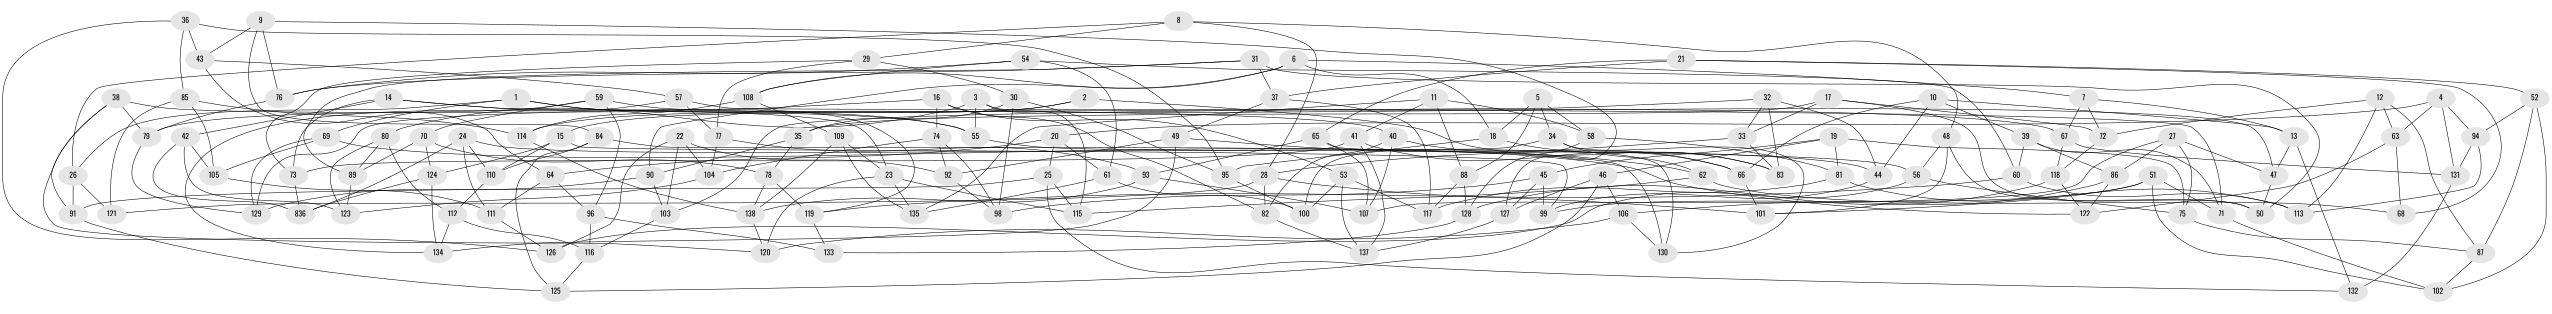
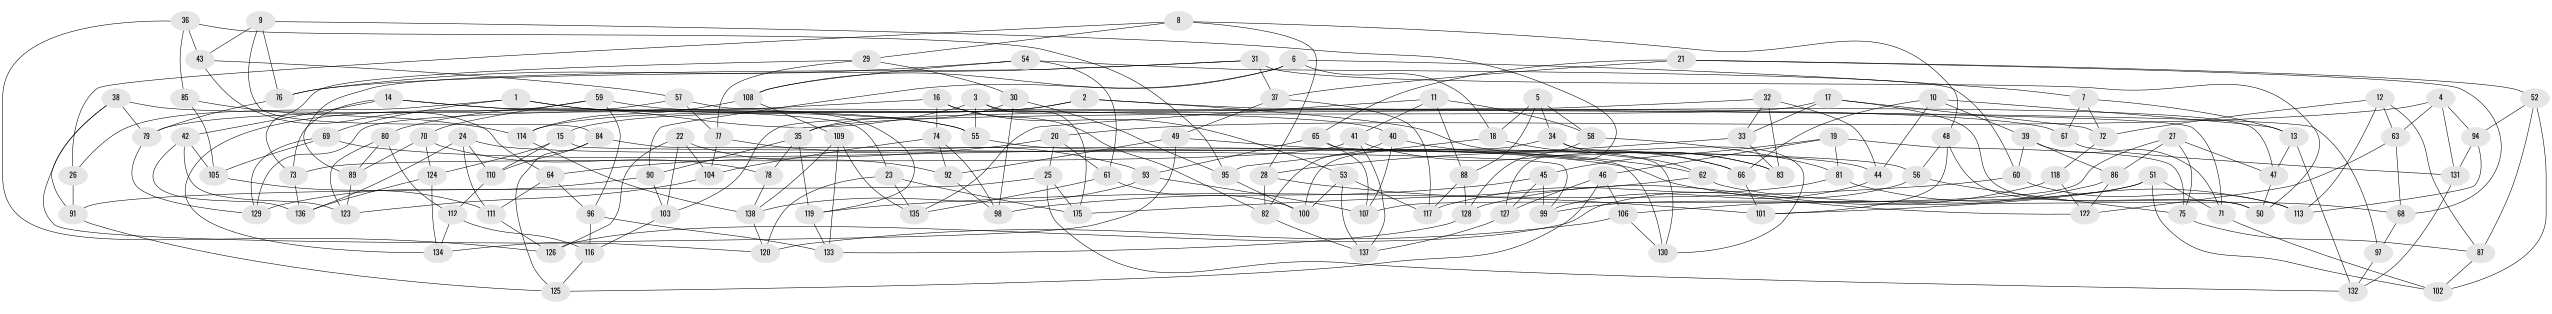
edge "109" -- "23": now "109" -- "133"
edge "67" -- "118": removed
edge "78" -- "119": now "35" -- "119"
node "121": removed
node "836": label "836" -> "136"
node "115": label "115" -> "175"
node "97": added
